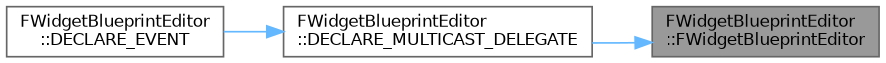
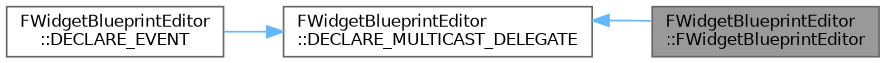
edge "FWidgetBlueprintEditor ::DECLARE_MULTICAST_DELEGATE" -> "FWidgetBlueprintEditor ::FWidgetBlueprintEditor": reversed
